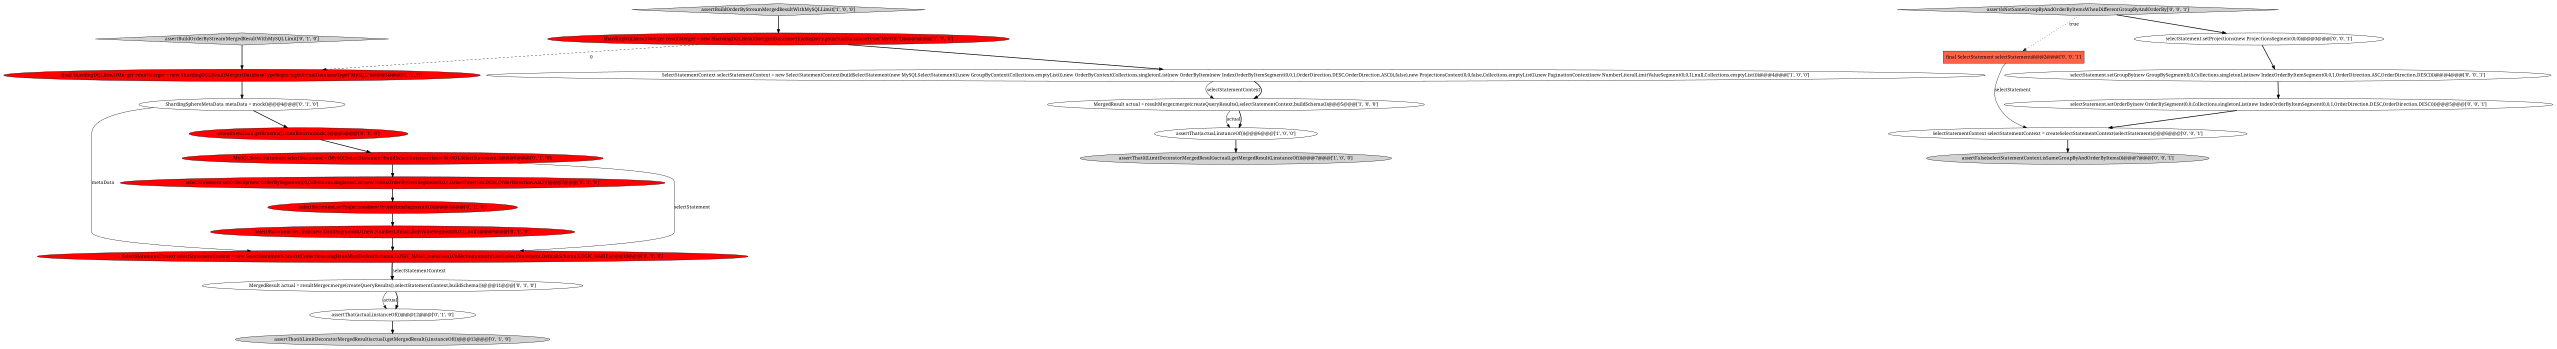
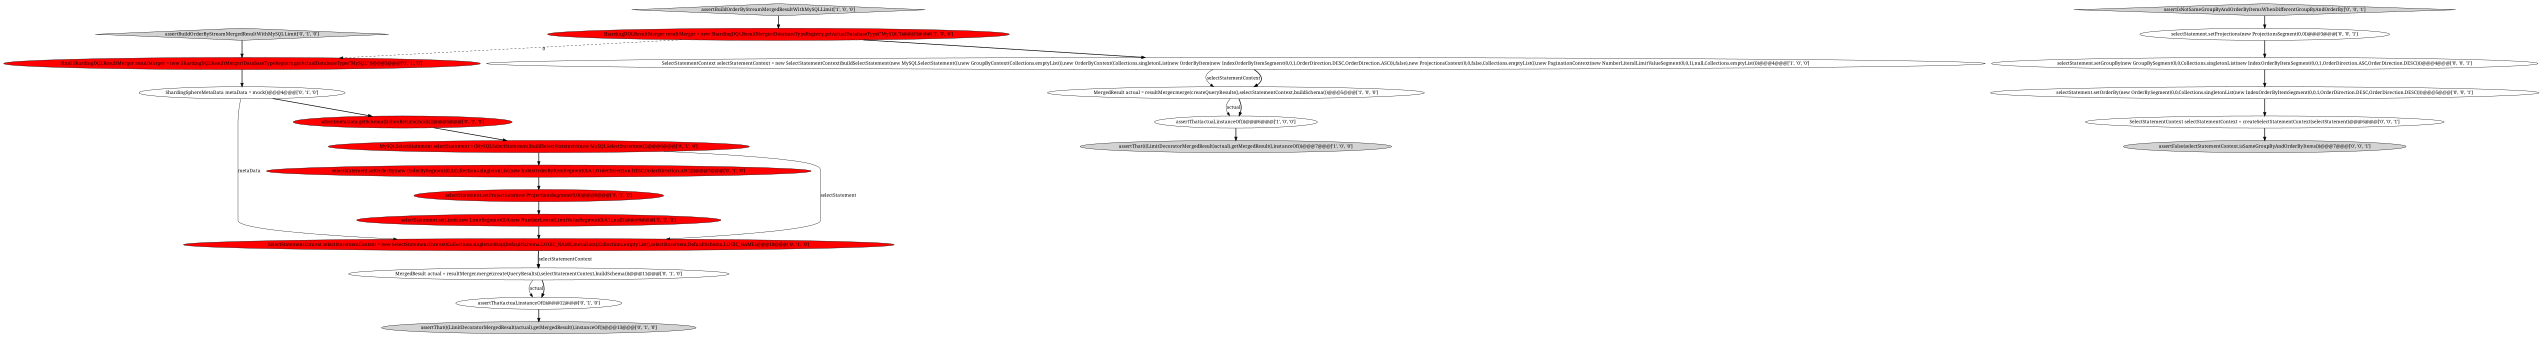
node "final SelectStatement selectStatement@@@2@@@['0', '0', '1']": removed
